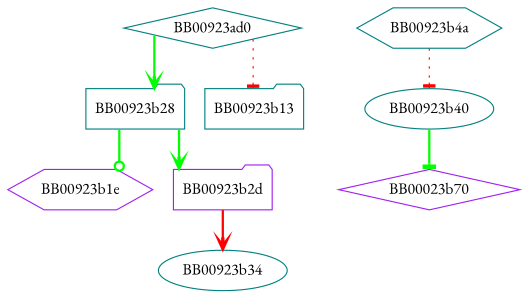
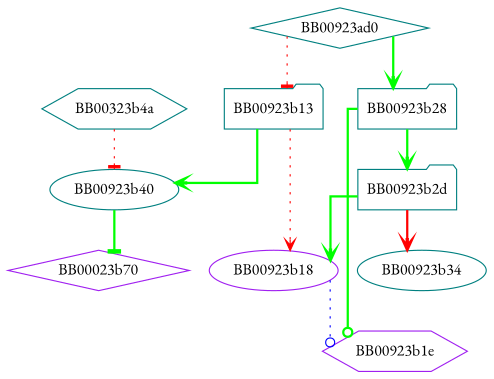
node "BB00923b4a": label "BB00923b4a" -> "BB00323b4a"
edge "BB00923b13" -> "BB00923b40": added
node "BB00923b2d": color purple -> teal
node "BB00923b18": added
